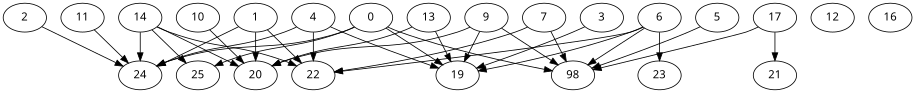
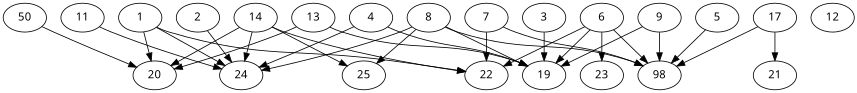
node "10": label "10" -> "50"
node "0": label "0" -> "8"
node "16": removed
edge "9" -> "20": removed
edge "4" -> "22": removed
